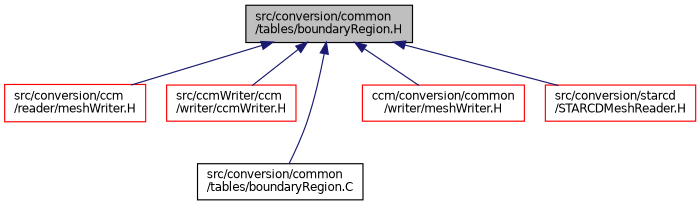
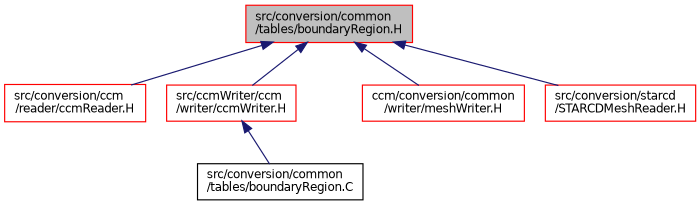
node "src/conversion/common /tables/boundaryRegion.H": color black -> red
node "src/conversion/ccm /reader/meshWriter.H": label "src/conversion/ccm /reader/meshWriter.H" -> "src/conversion/ccm /reader/ccmReader.H"
edge "src/conversion/common /tables/boundaryRegion.C" -> "src/conversion/common /tables/boundaryRegion.H": now "src/conversion/common /tables/boundaryRegion.C" -> "src/ccmWriter/ccm /writer/ccmWriter.H"
